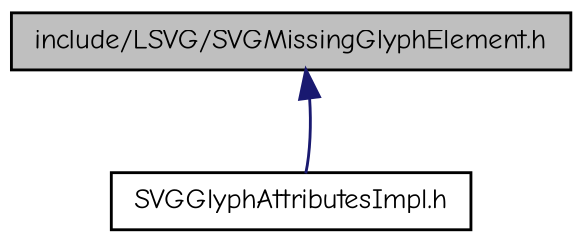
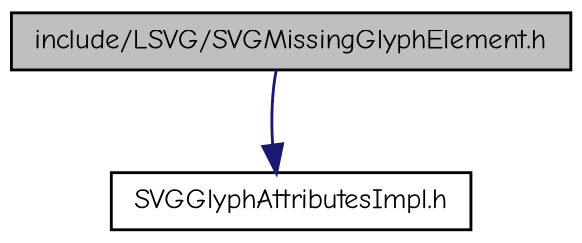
edge "SVGGlyphAttributesImpl.h" -> "include/LSVG/SVGMissingGlyphElement.h": reversed
